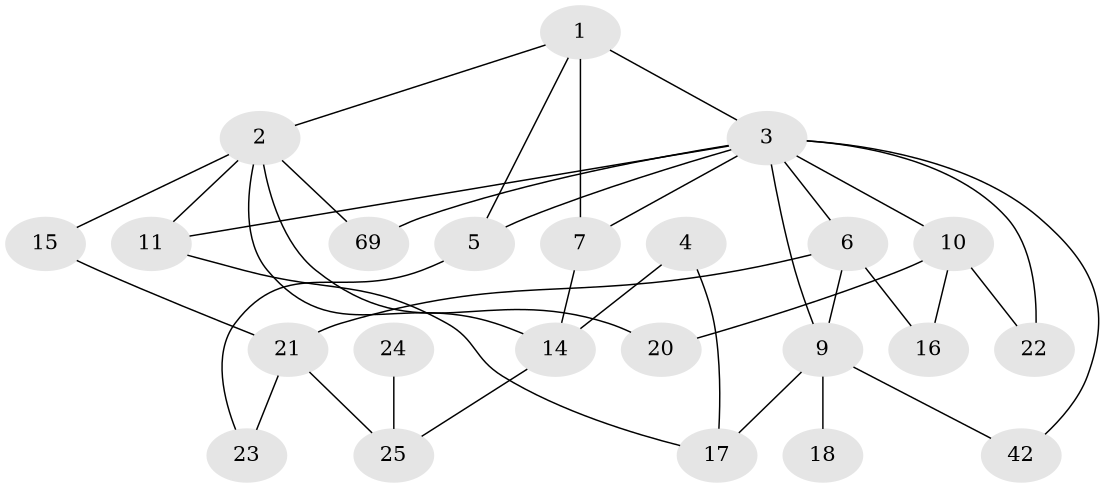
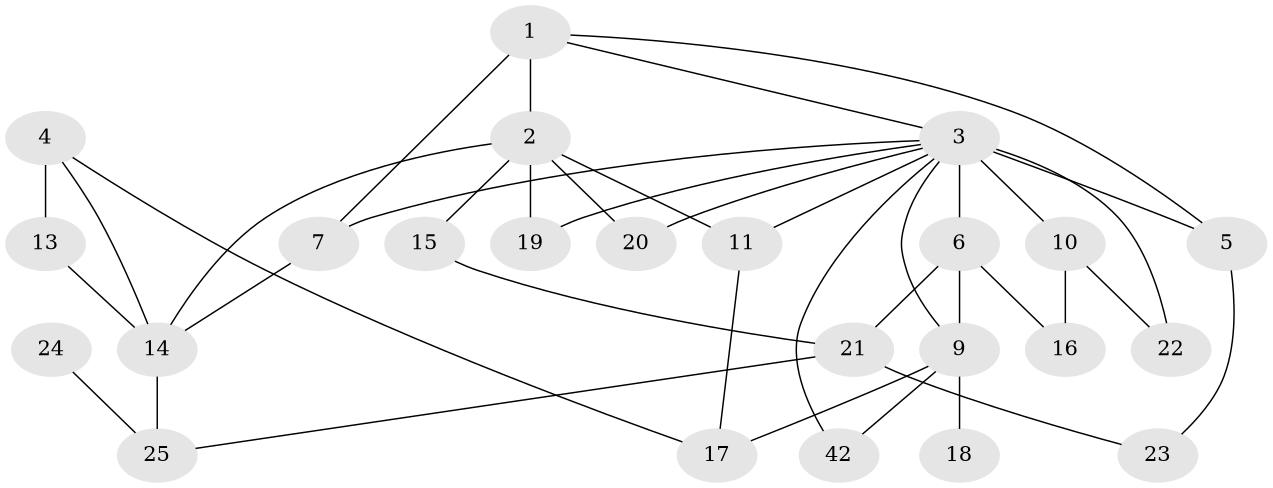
node "13": added
node "69": label "69" -> "19"
edge "10" -- "20": now "3" -- "20"
